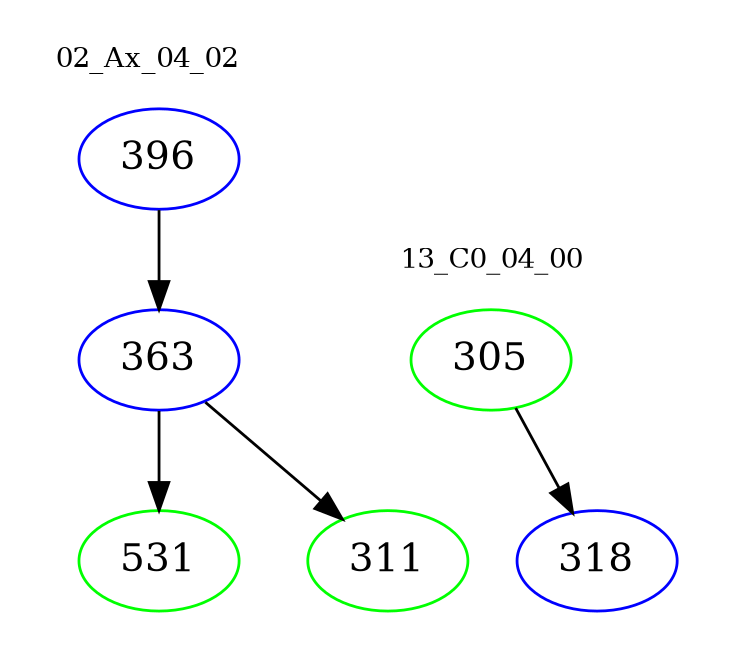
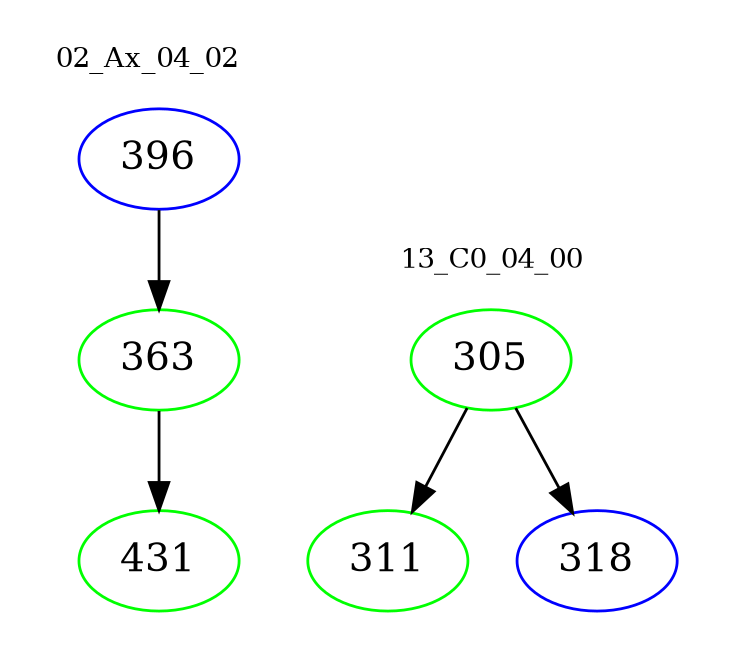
node "363": color blue -> green
edge "363" -> "311": now "305" -> "311"
node "531": label "531" -> "431"
